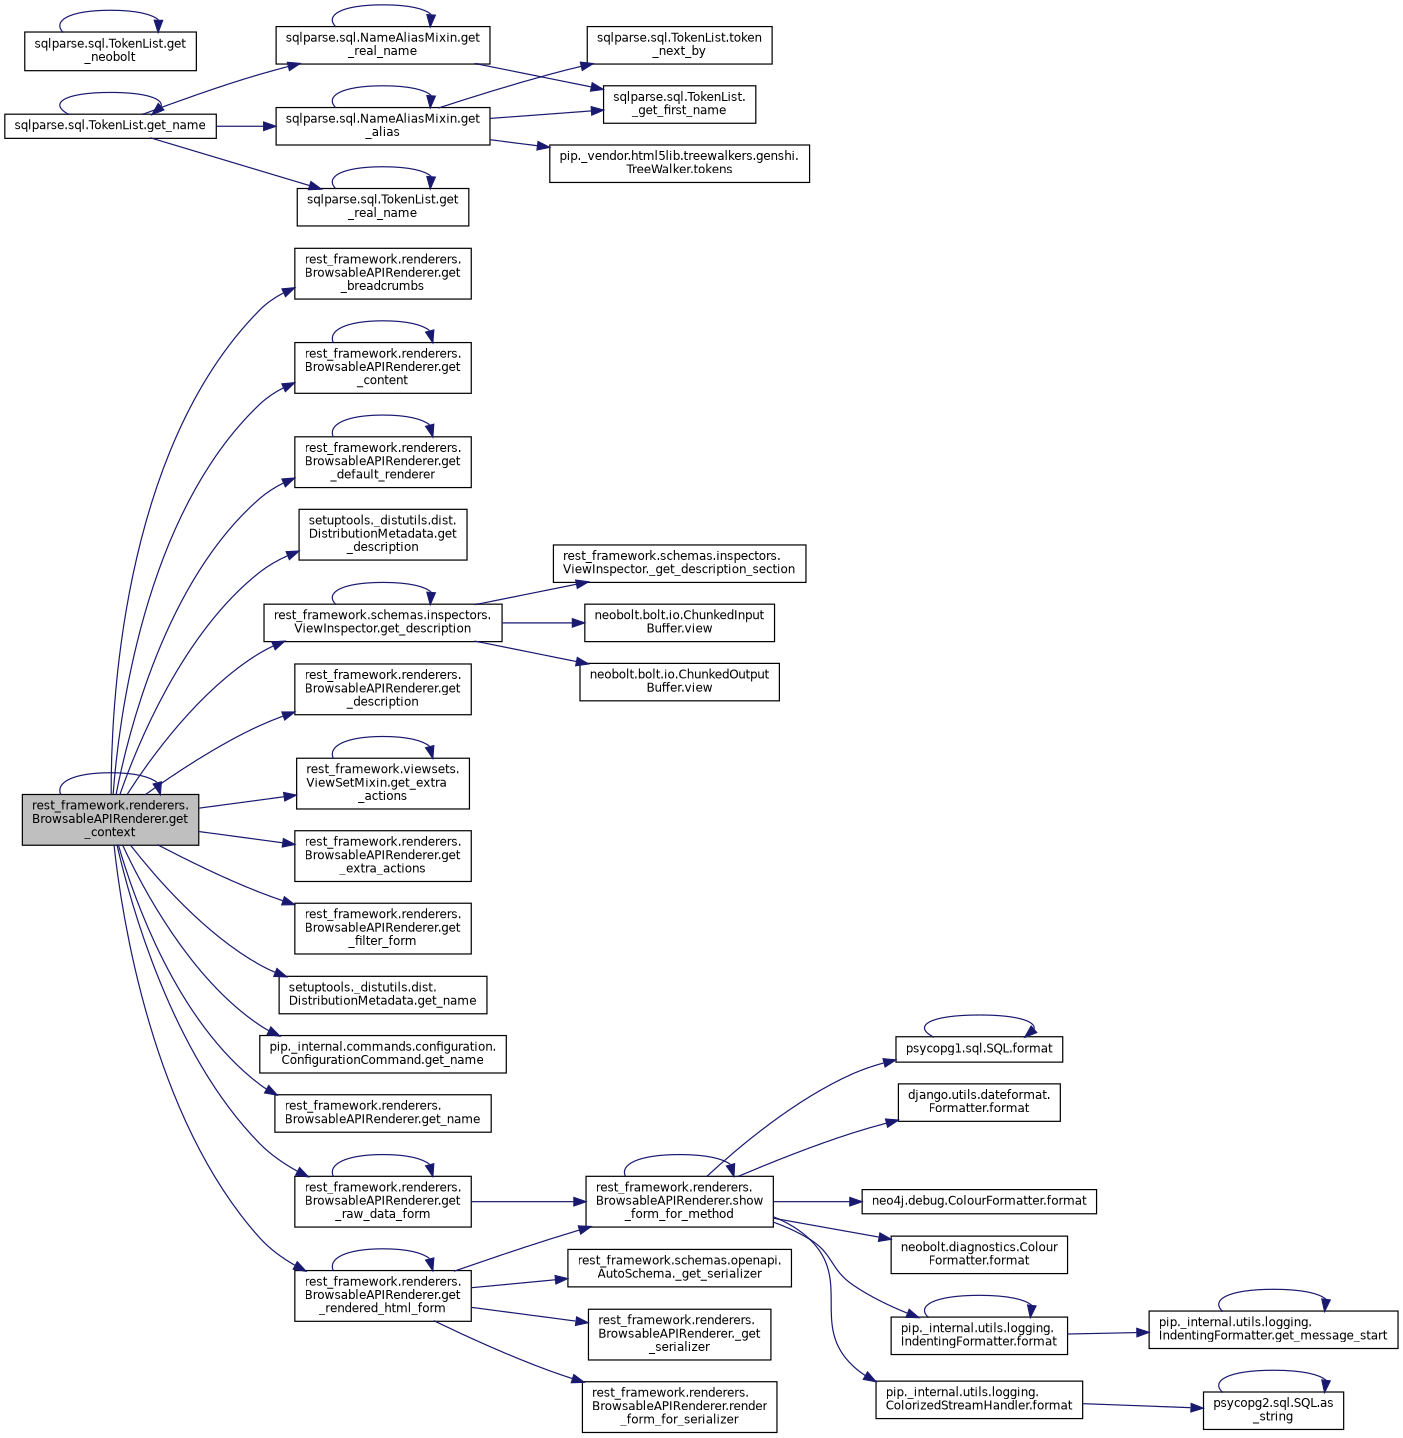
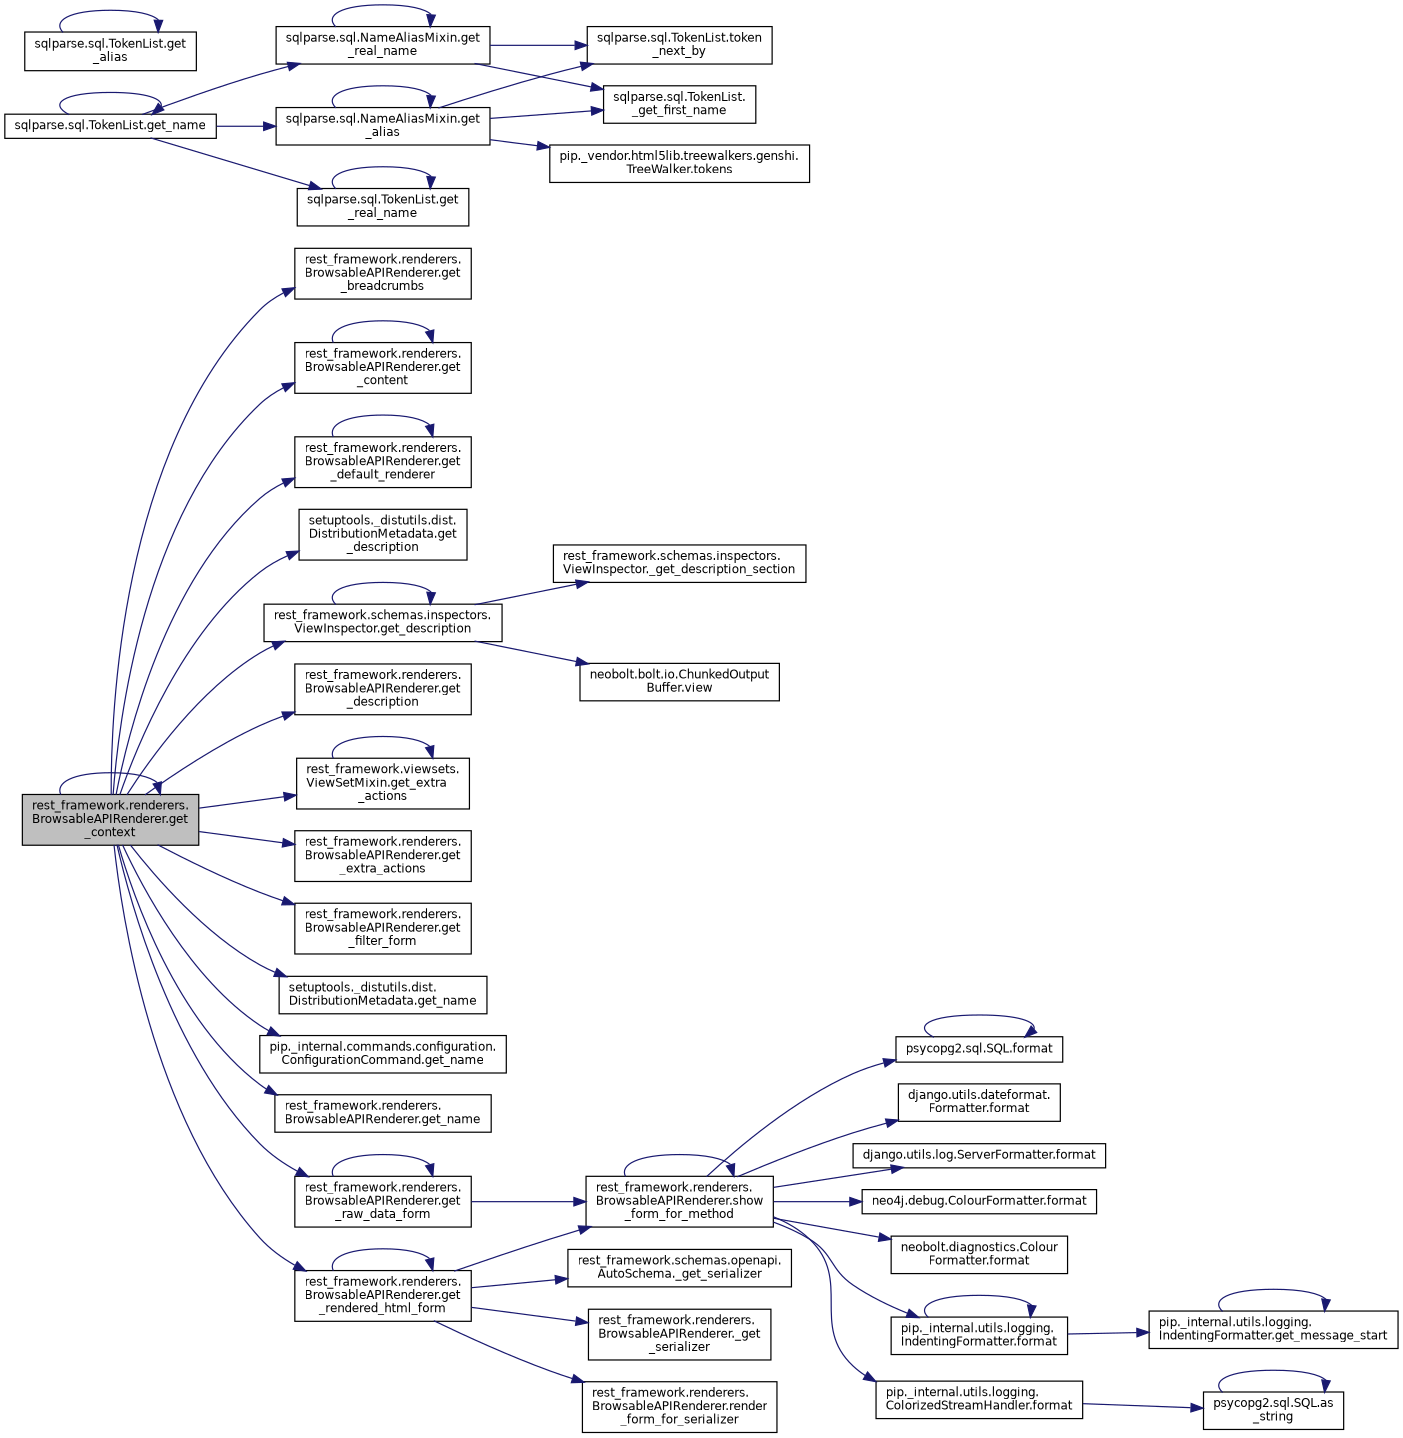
edge "sqlparse.sql.NameAliasMixin.get _real_name" -> "sqlparse.sql.TokenList.token _next_by": added
node "sqlparse.sql.TokenList.get _neobolt": label "sqlparse.sql.TokenList.get _neobolt" -> "sqlparse.sql.TokenList.get _alias"
node "neobolt.bolt.io.ChunkedInput Buffer.view": removed
node "psycopg1.sql.SQL.format": label "psycopg1.sql.SQL.format" -> "psycopg2.sql.SQL.format"
node "django.utils.log.ServerFormatter.format": added
